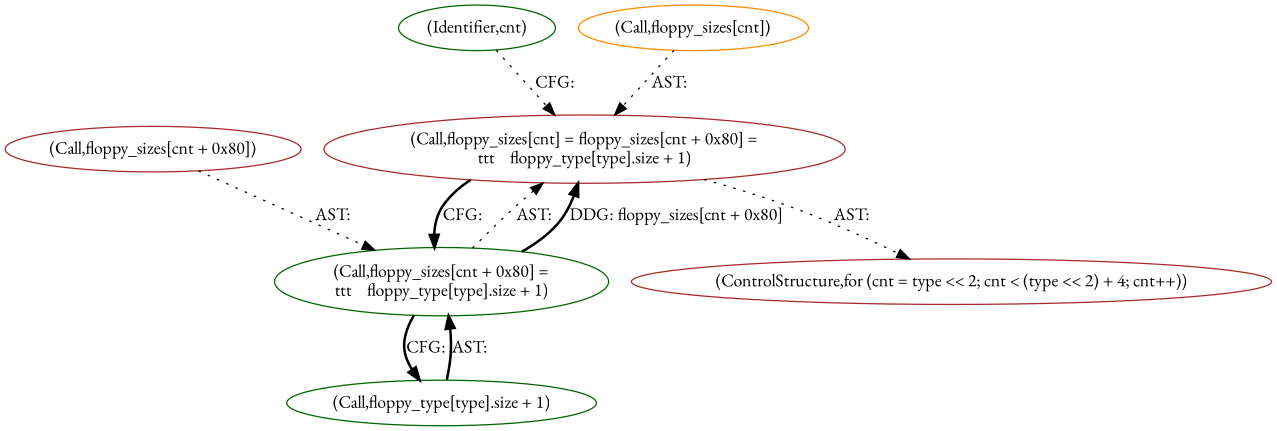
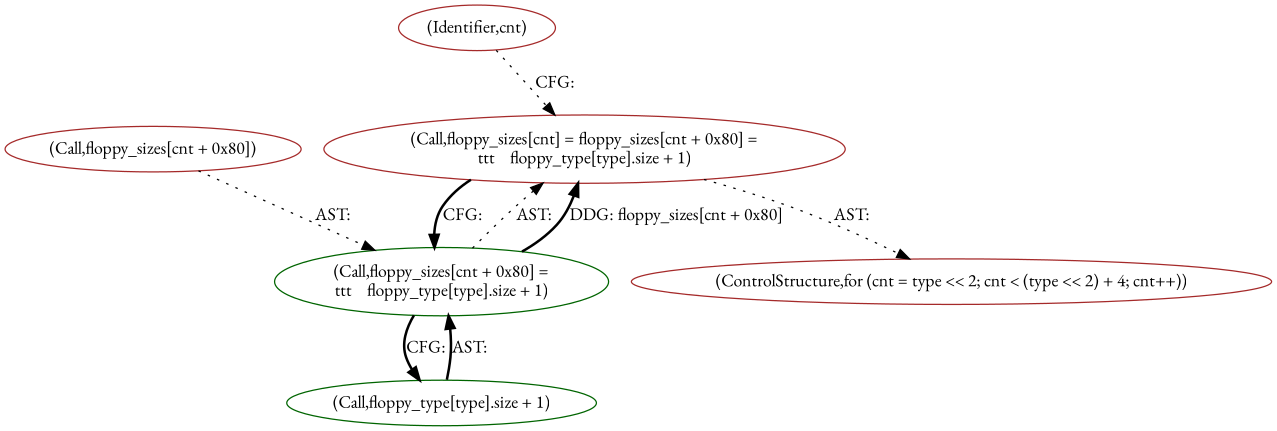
node "(Identifier,cnt)": color darkgreen -> brown
node "(Call,floppy_sizes[cnt])": removed
